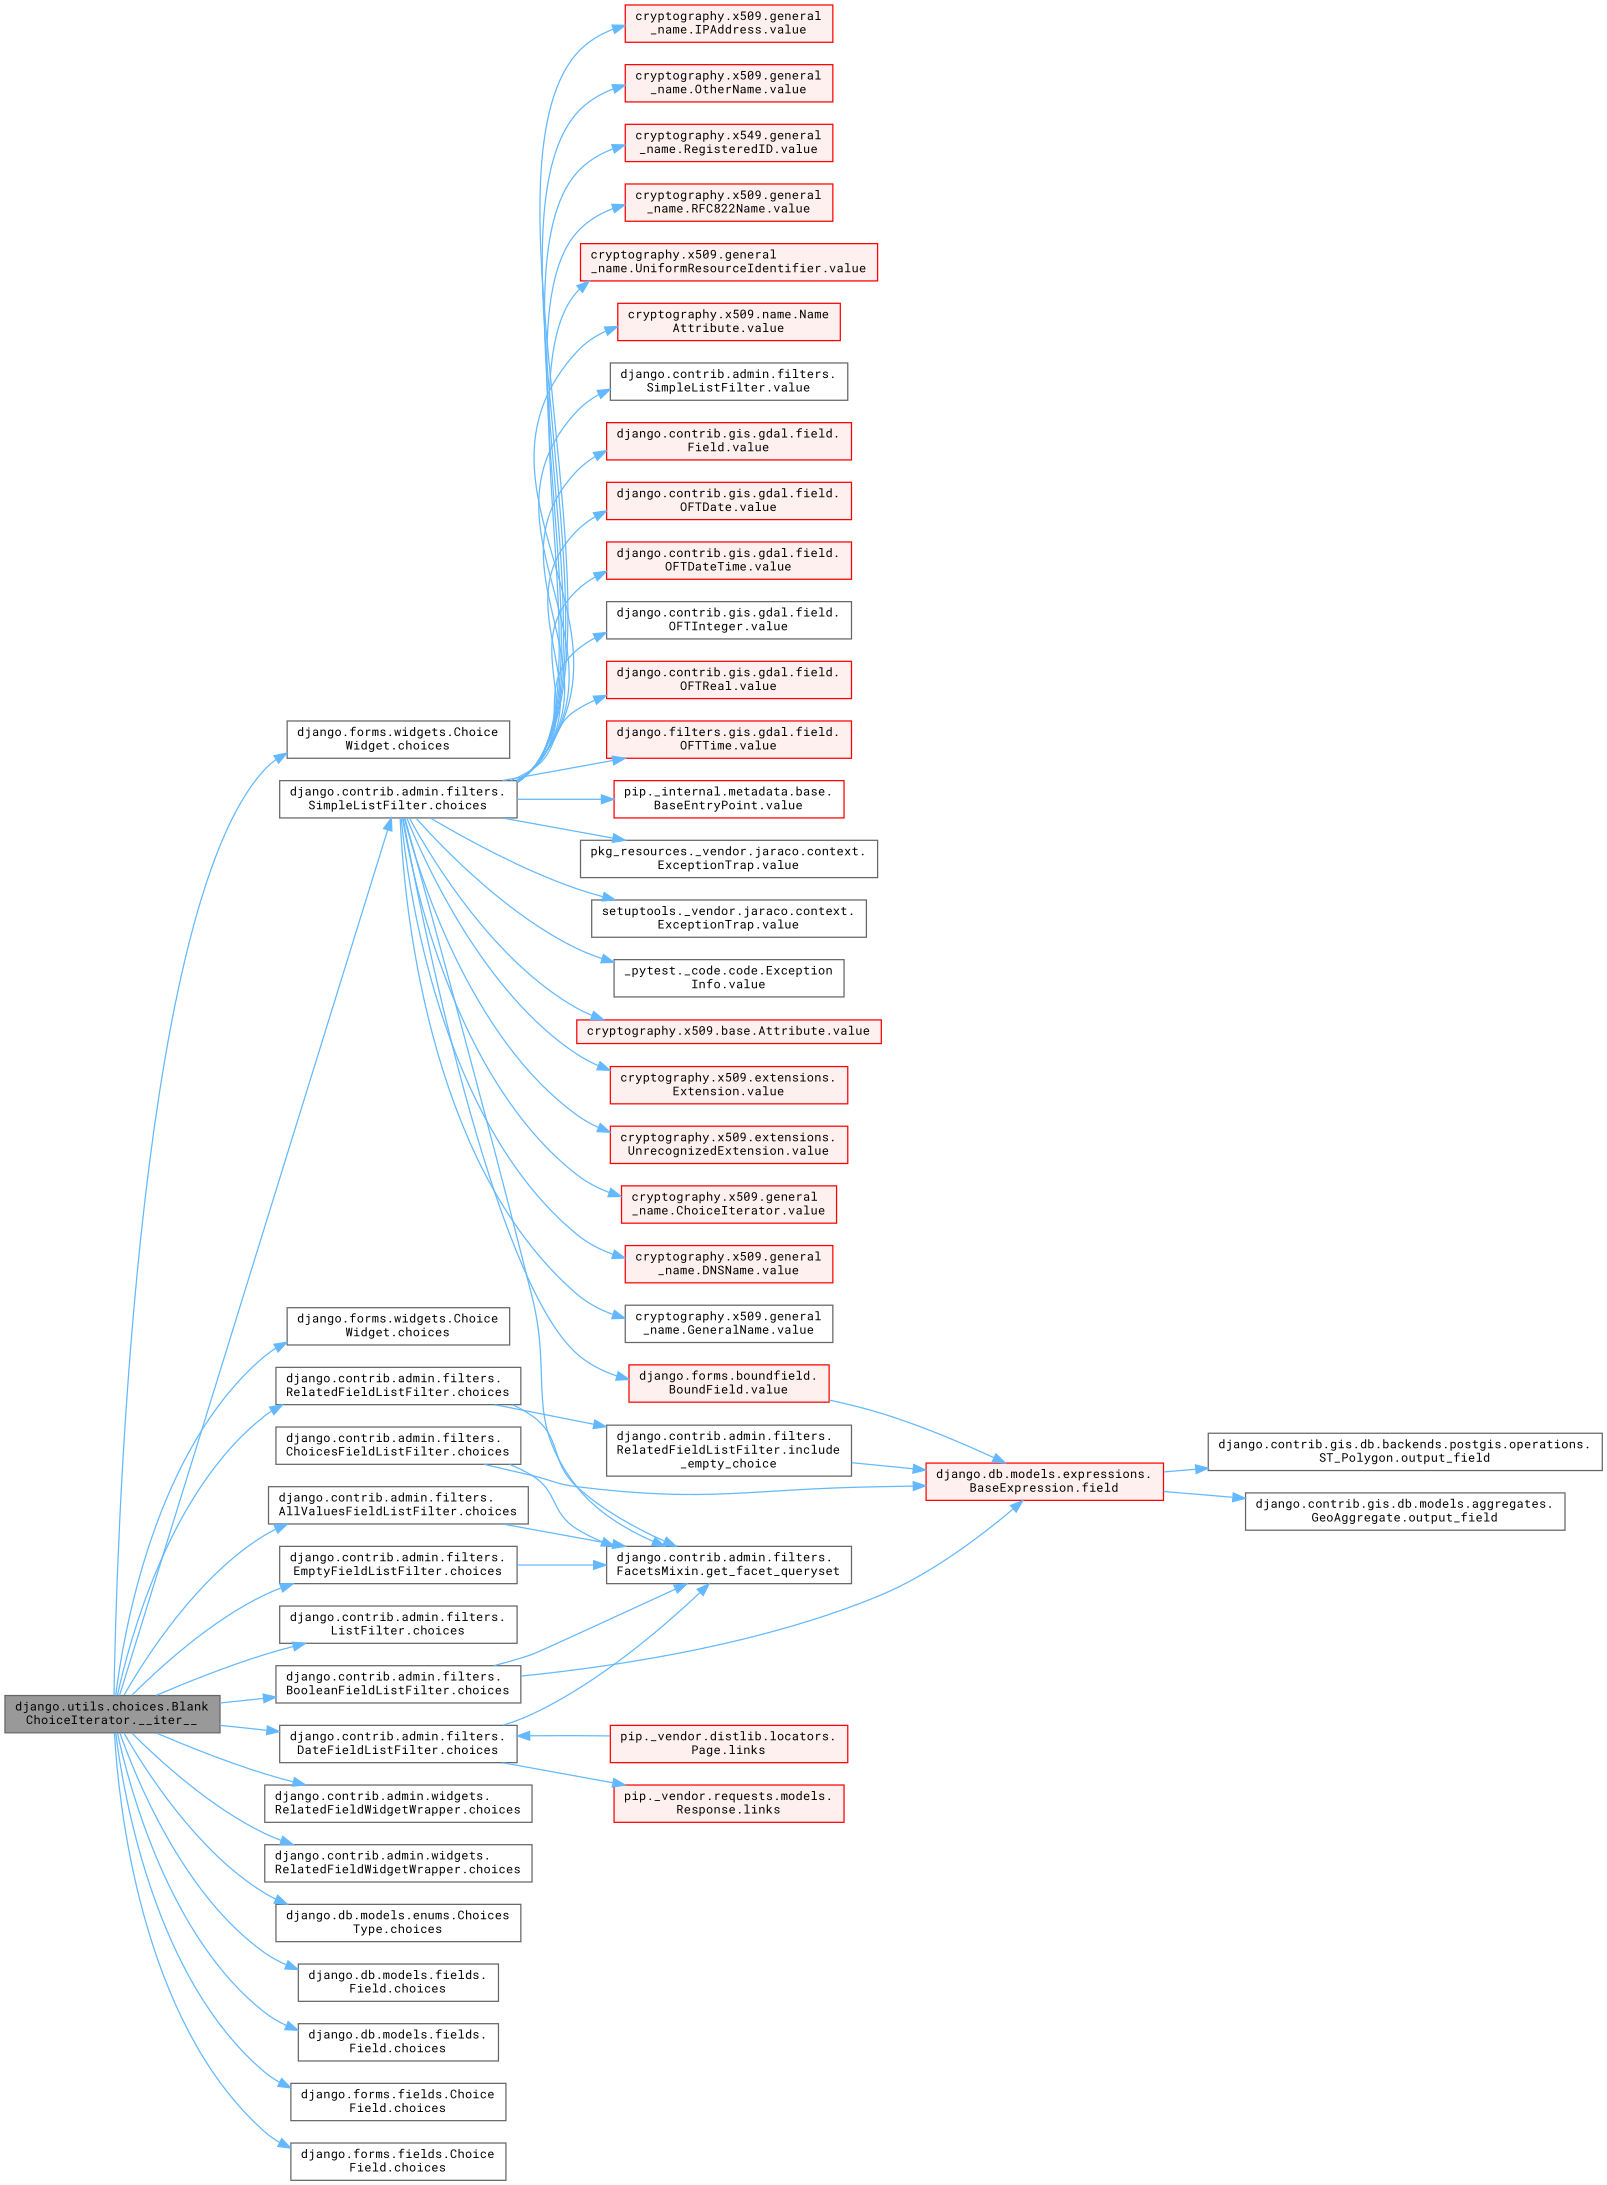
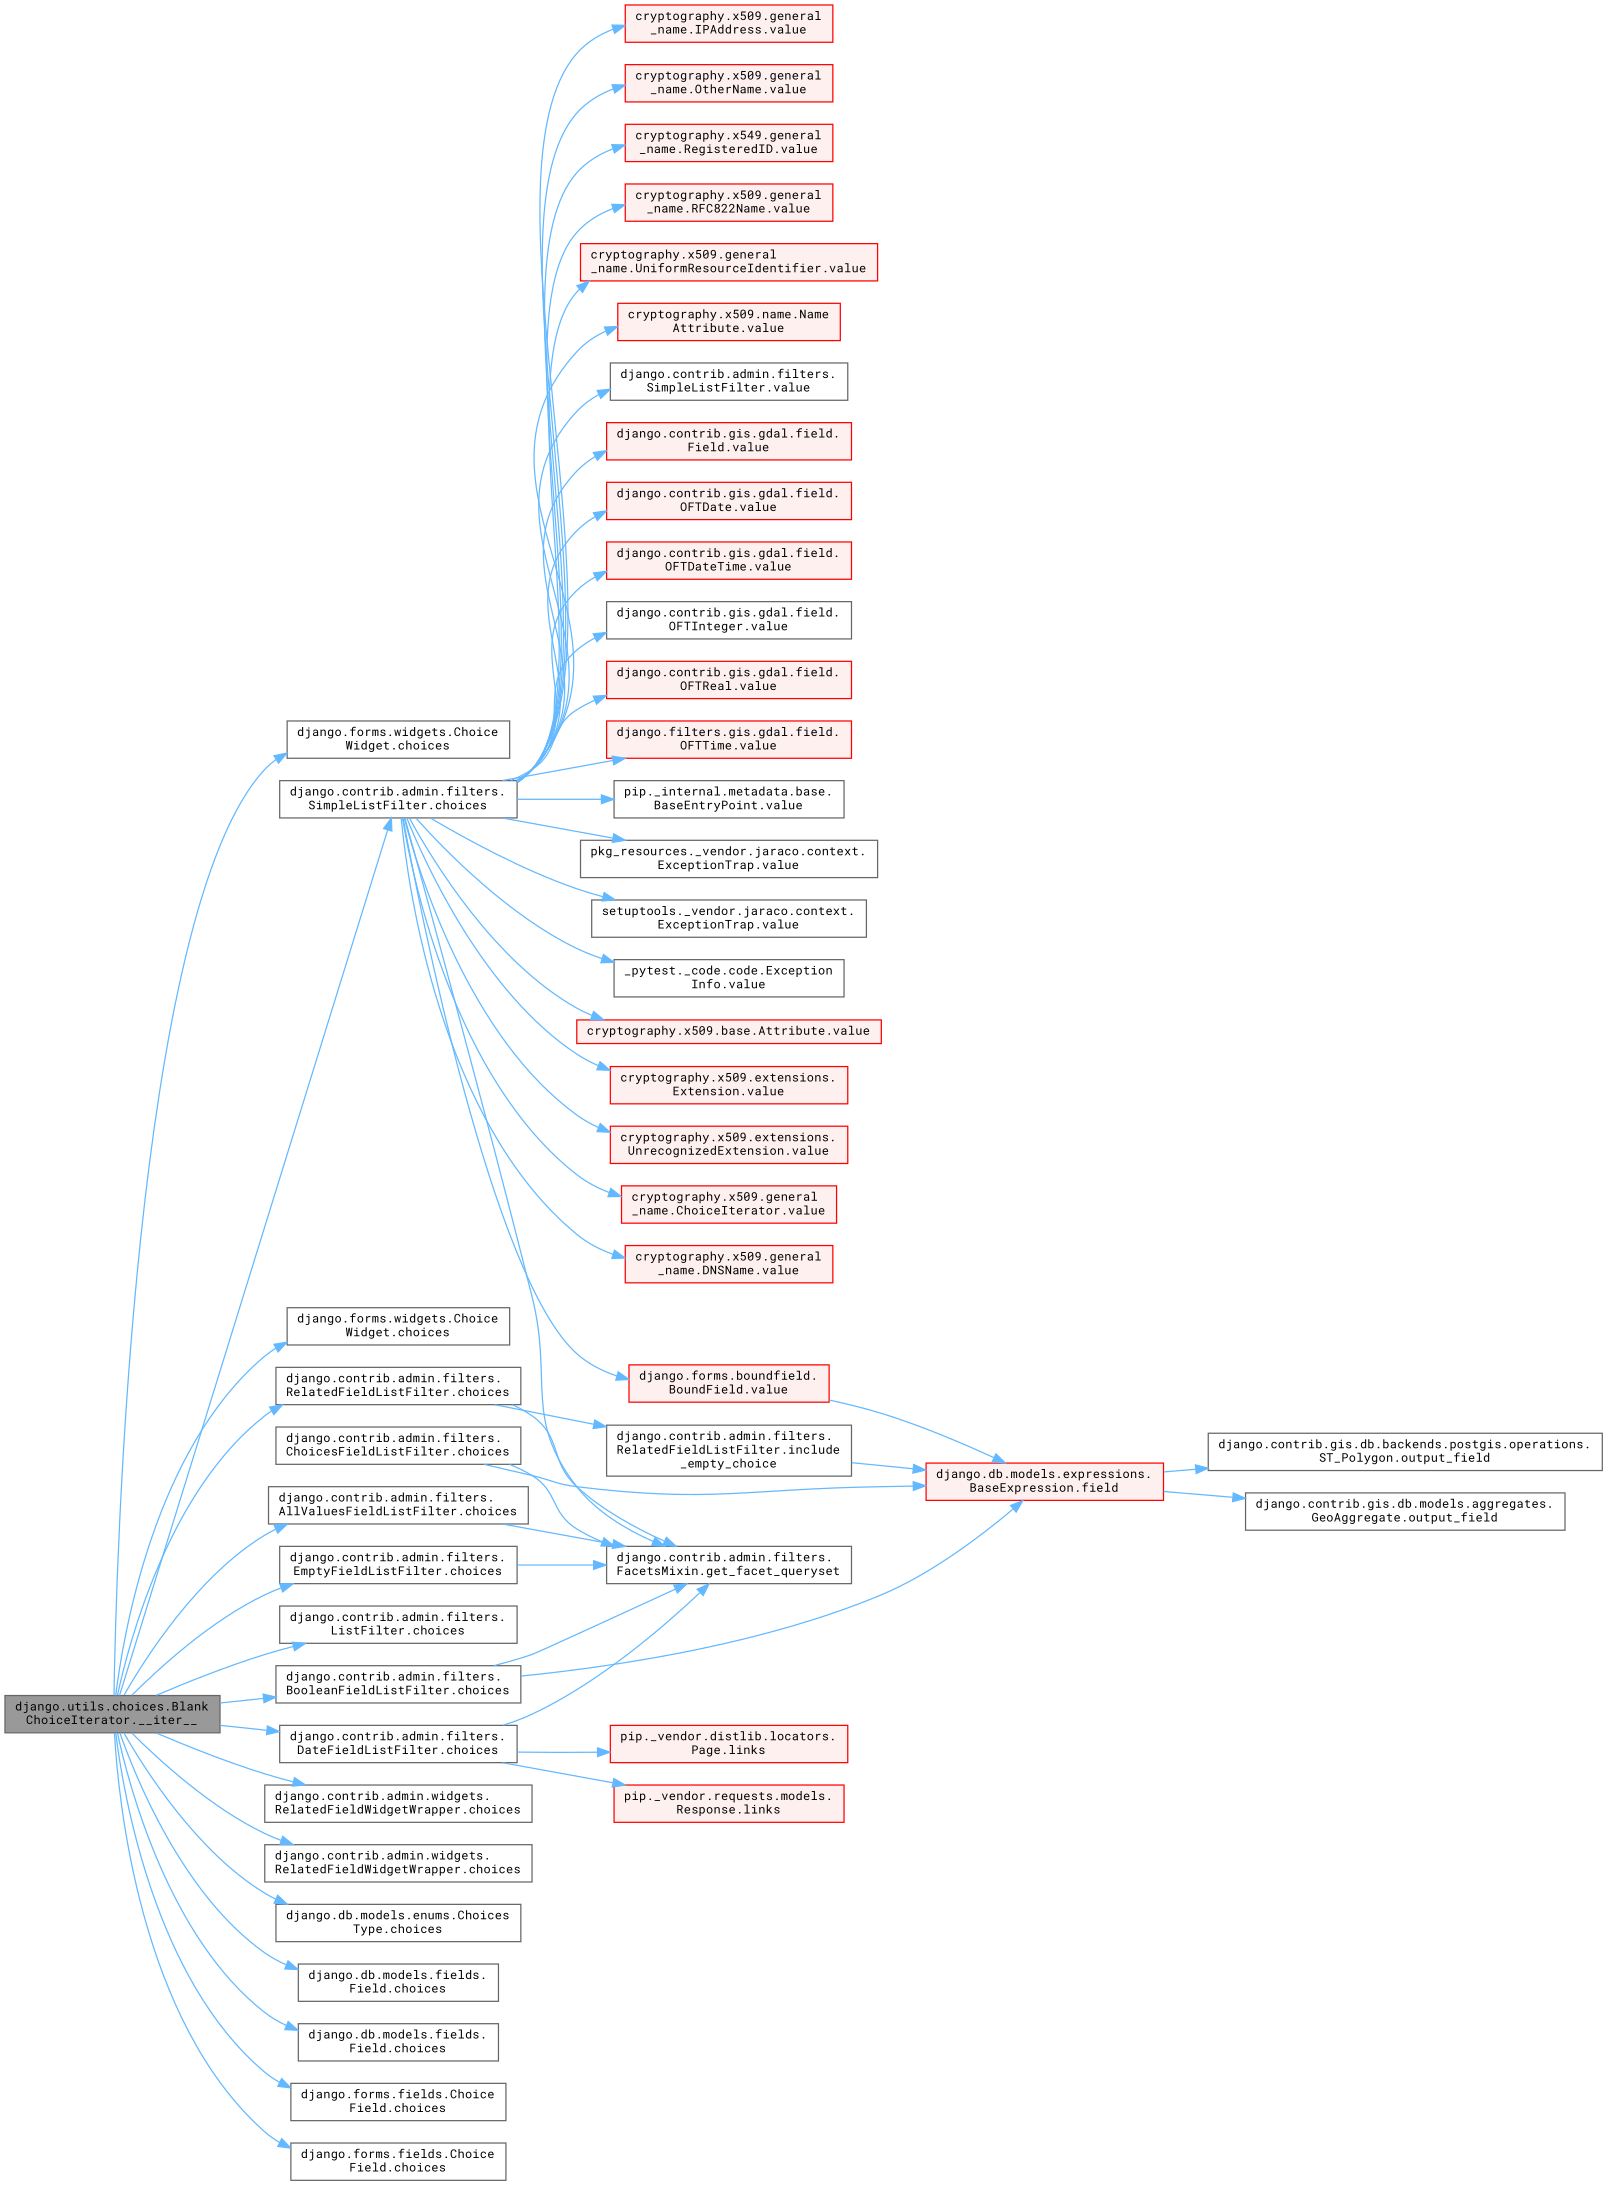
node "pip._internal.metadata.base. BaseEntryPoint.value": color red -> grey40
node "cryptography.x509.general _name.GeneralName.value": removed
edge "pip._vendor.distlib.locators. Page.links" -> "django.contrib.admin.filters. DateFieldListFilter.choices": reversed
